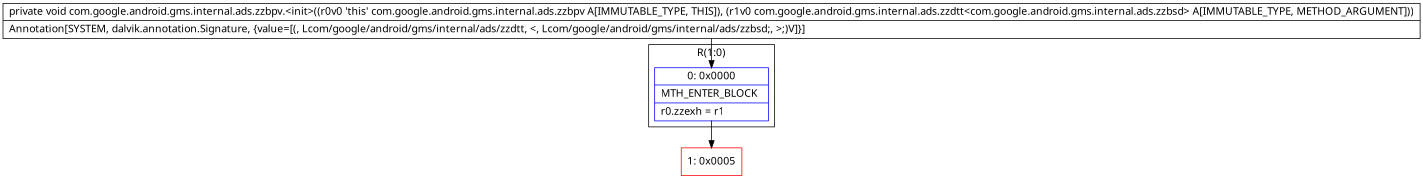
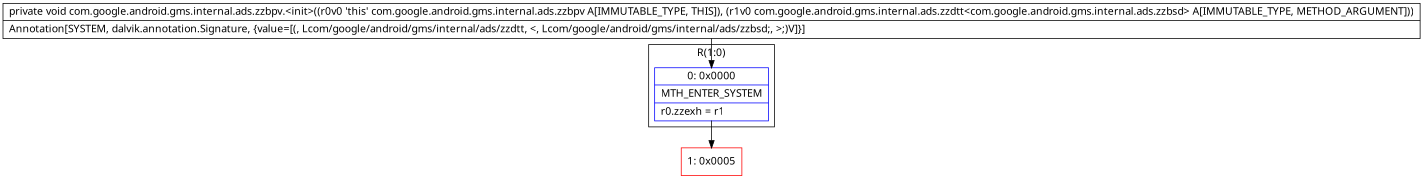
node "0: 0x0000": text "MTH_ENTER_BLOCK" -> "MTH_ENTER_SYSTEM"
